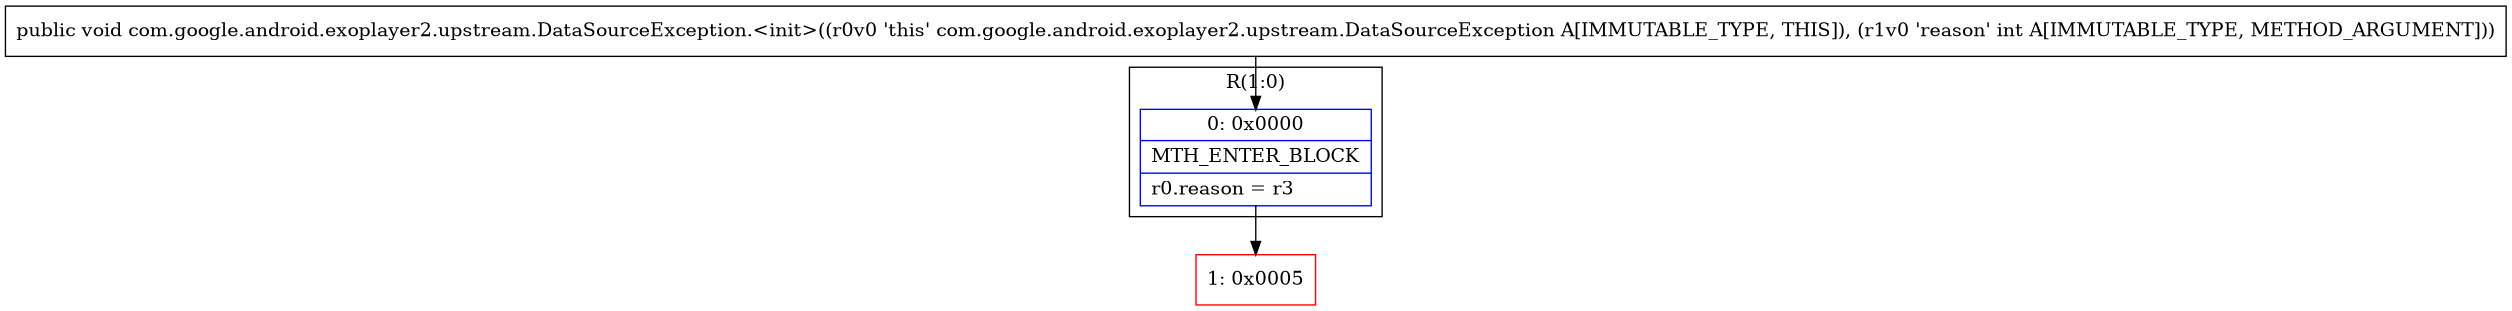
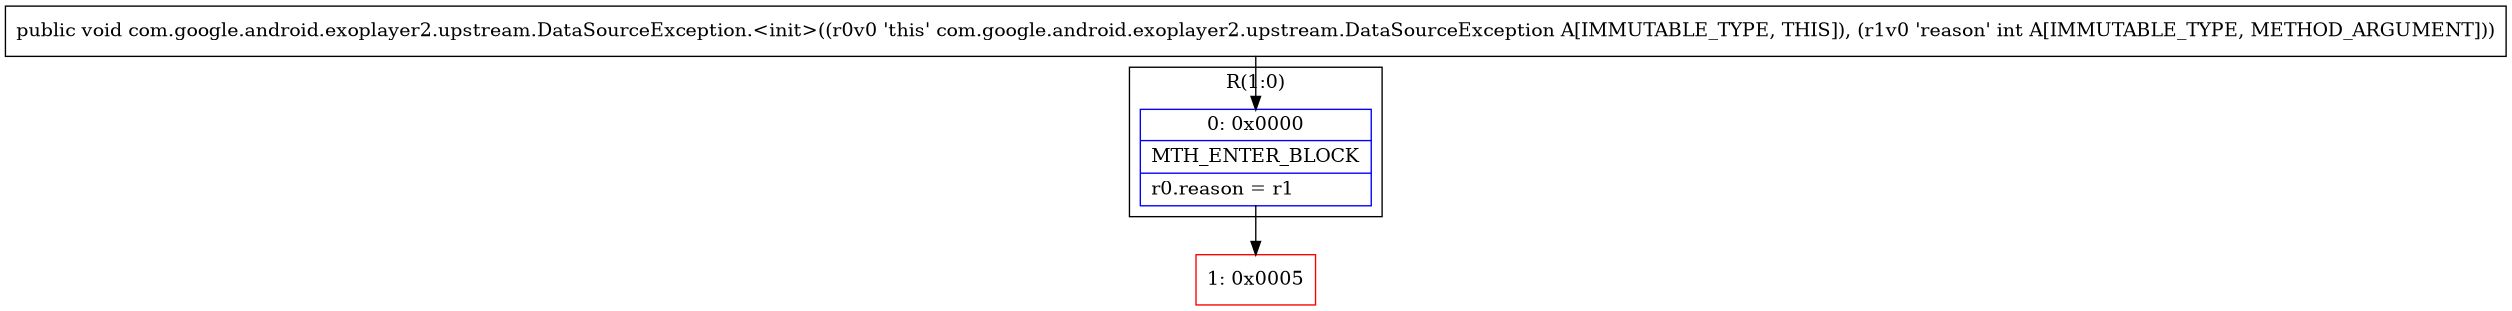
node "0: 0x0000": text "r0.reason = r3" -> "r0.reason = r1"
